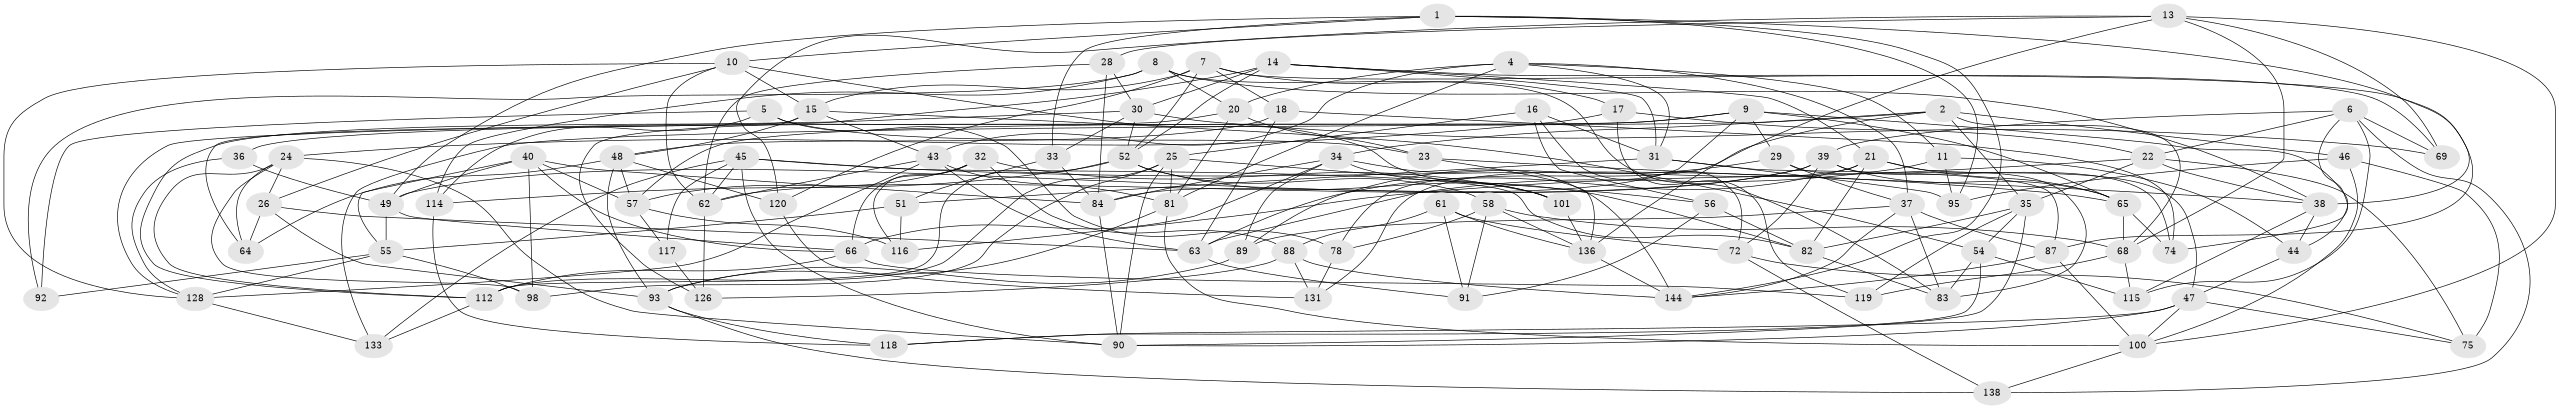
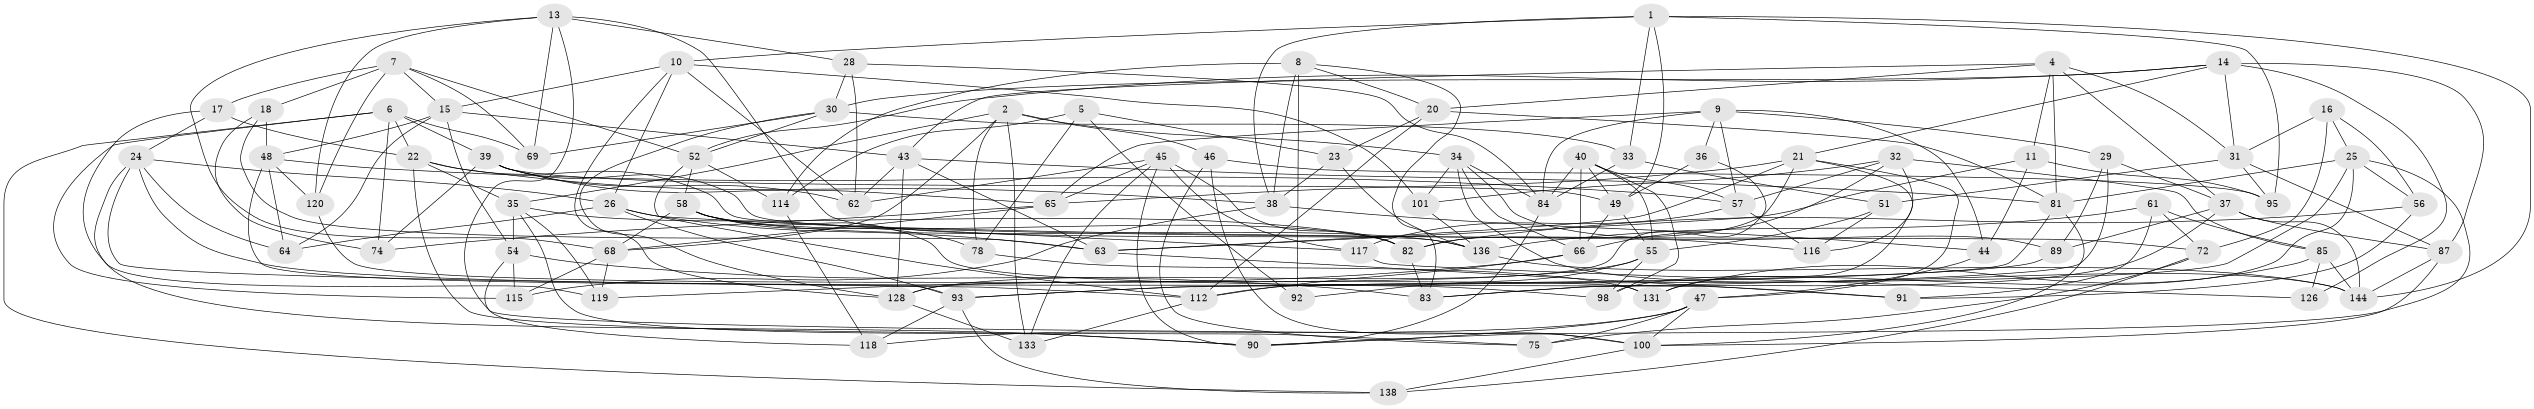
edge "52" -- "82": now "58" -- "82"
edge "26" -- "117": added
edge "62" -- "126": removed
node "88": label "88" -> "85"
